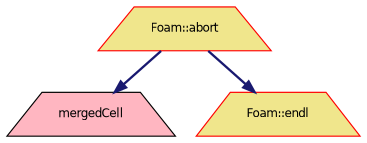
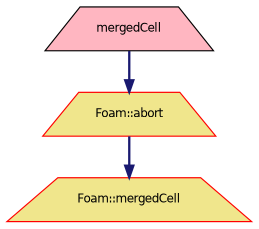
edge "Foam::abort" -> "mergedCell": reversed
node "Foam::endl": label "Foam::endl" -> "Foam::mergedCell"
